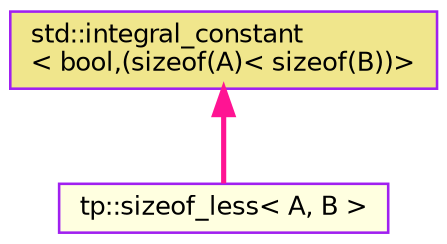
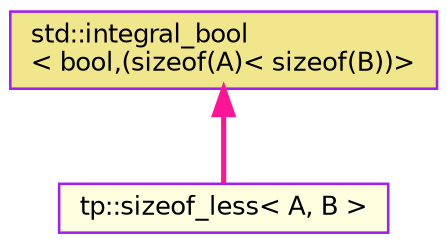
node "std::integral_constant < bool,(sizeof(A)< sizeof(B))>": label "std::integral_constant < bool,(sizeof(A)< sizeof(B))>" -> "std::integral_bool < bool,(sizeof(A)< sizeof(B))>"
